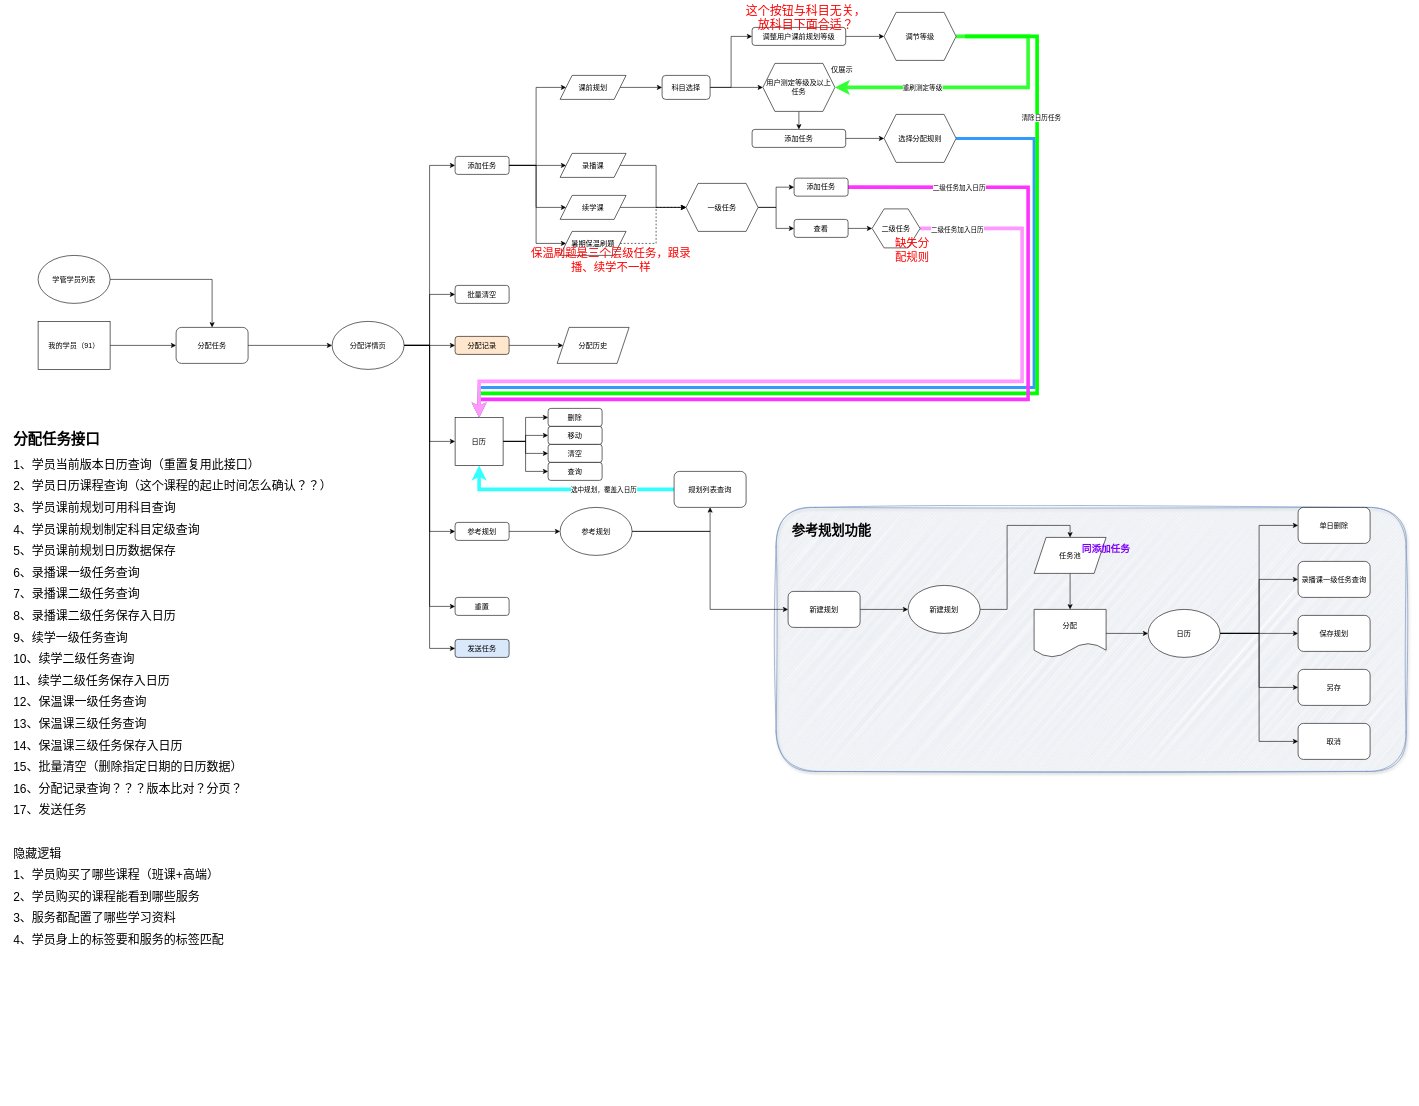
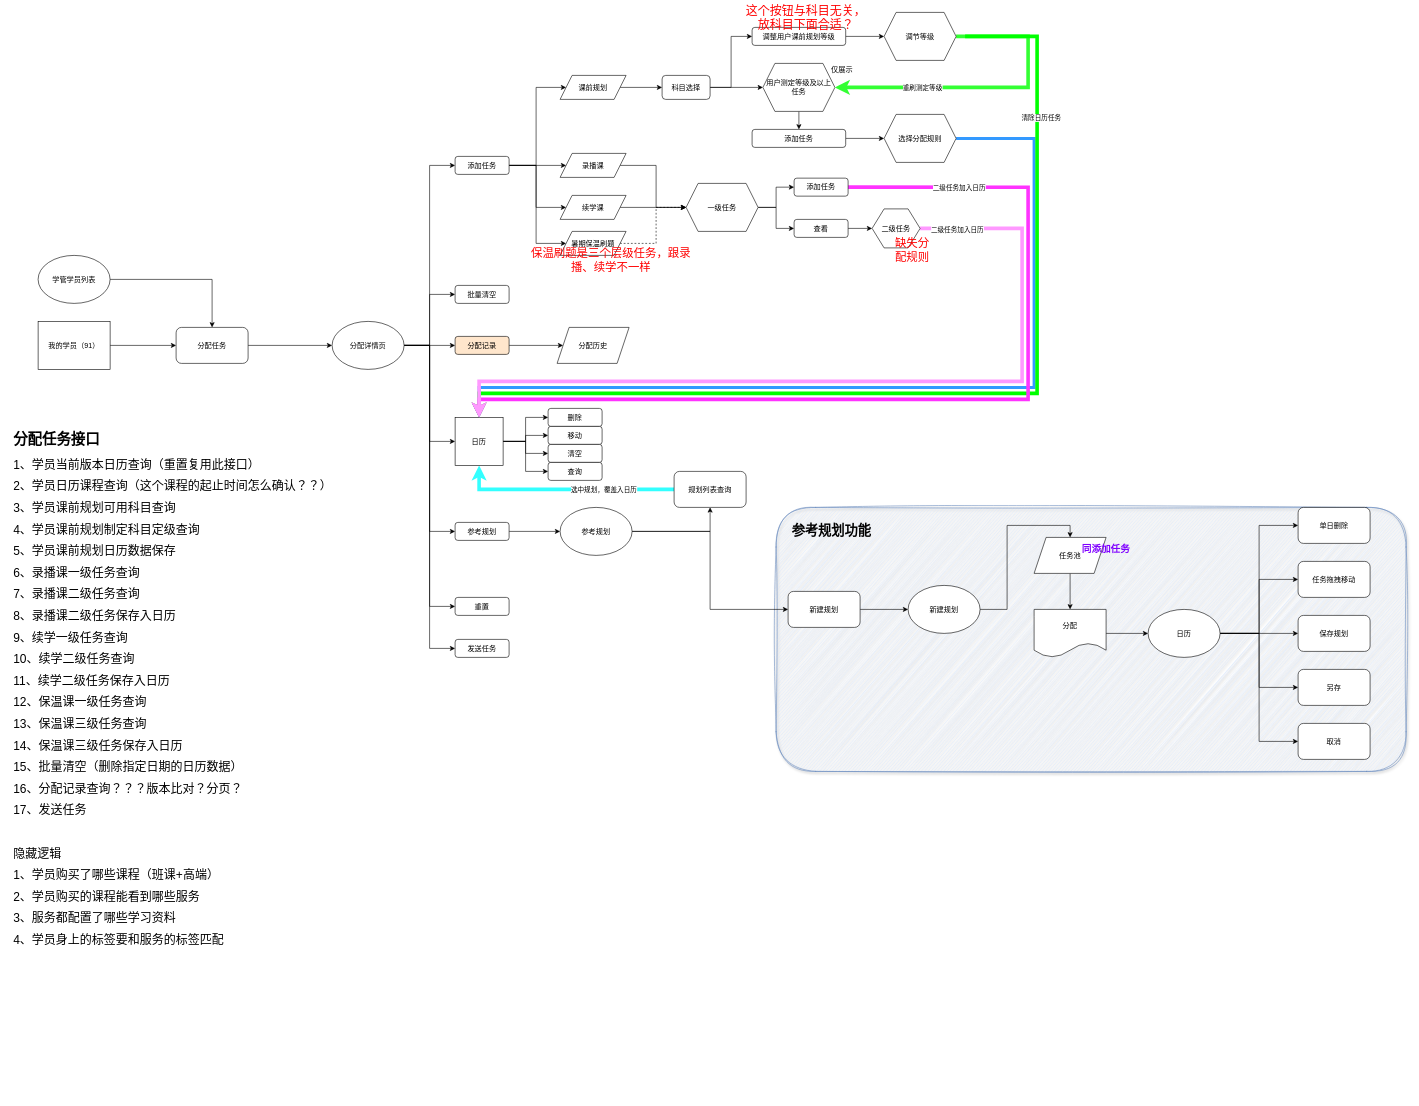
node "录播课一级任务查询": label "录播课一级任务查询" -> "任务拖拽移动"
node "发送任务": fillcolor #dae8fc -> #ffffff
